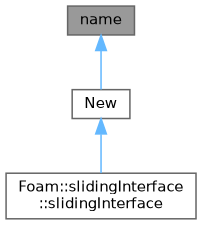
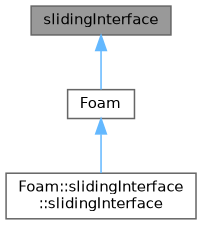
node "name": label "name" -> "slidingInterface"
node "New": label "New" -> "Foam"
